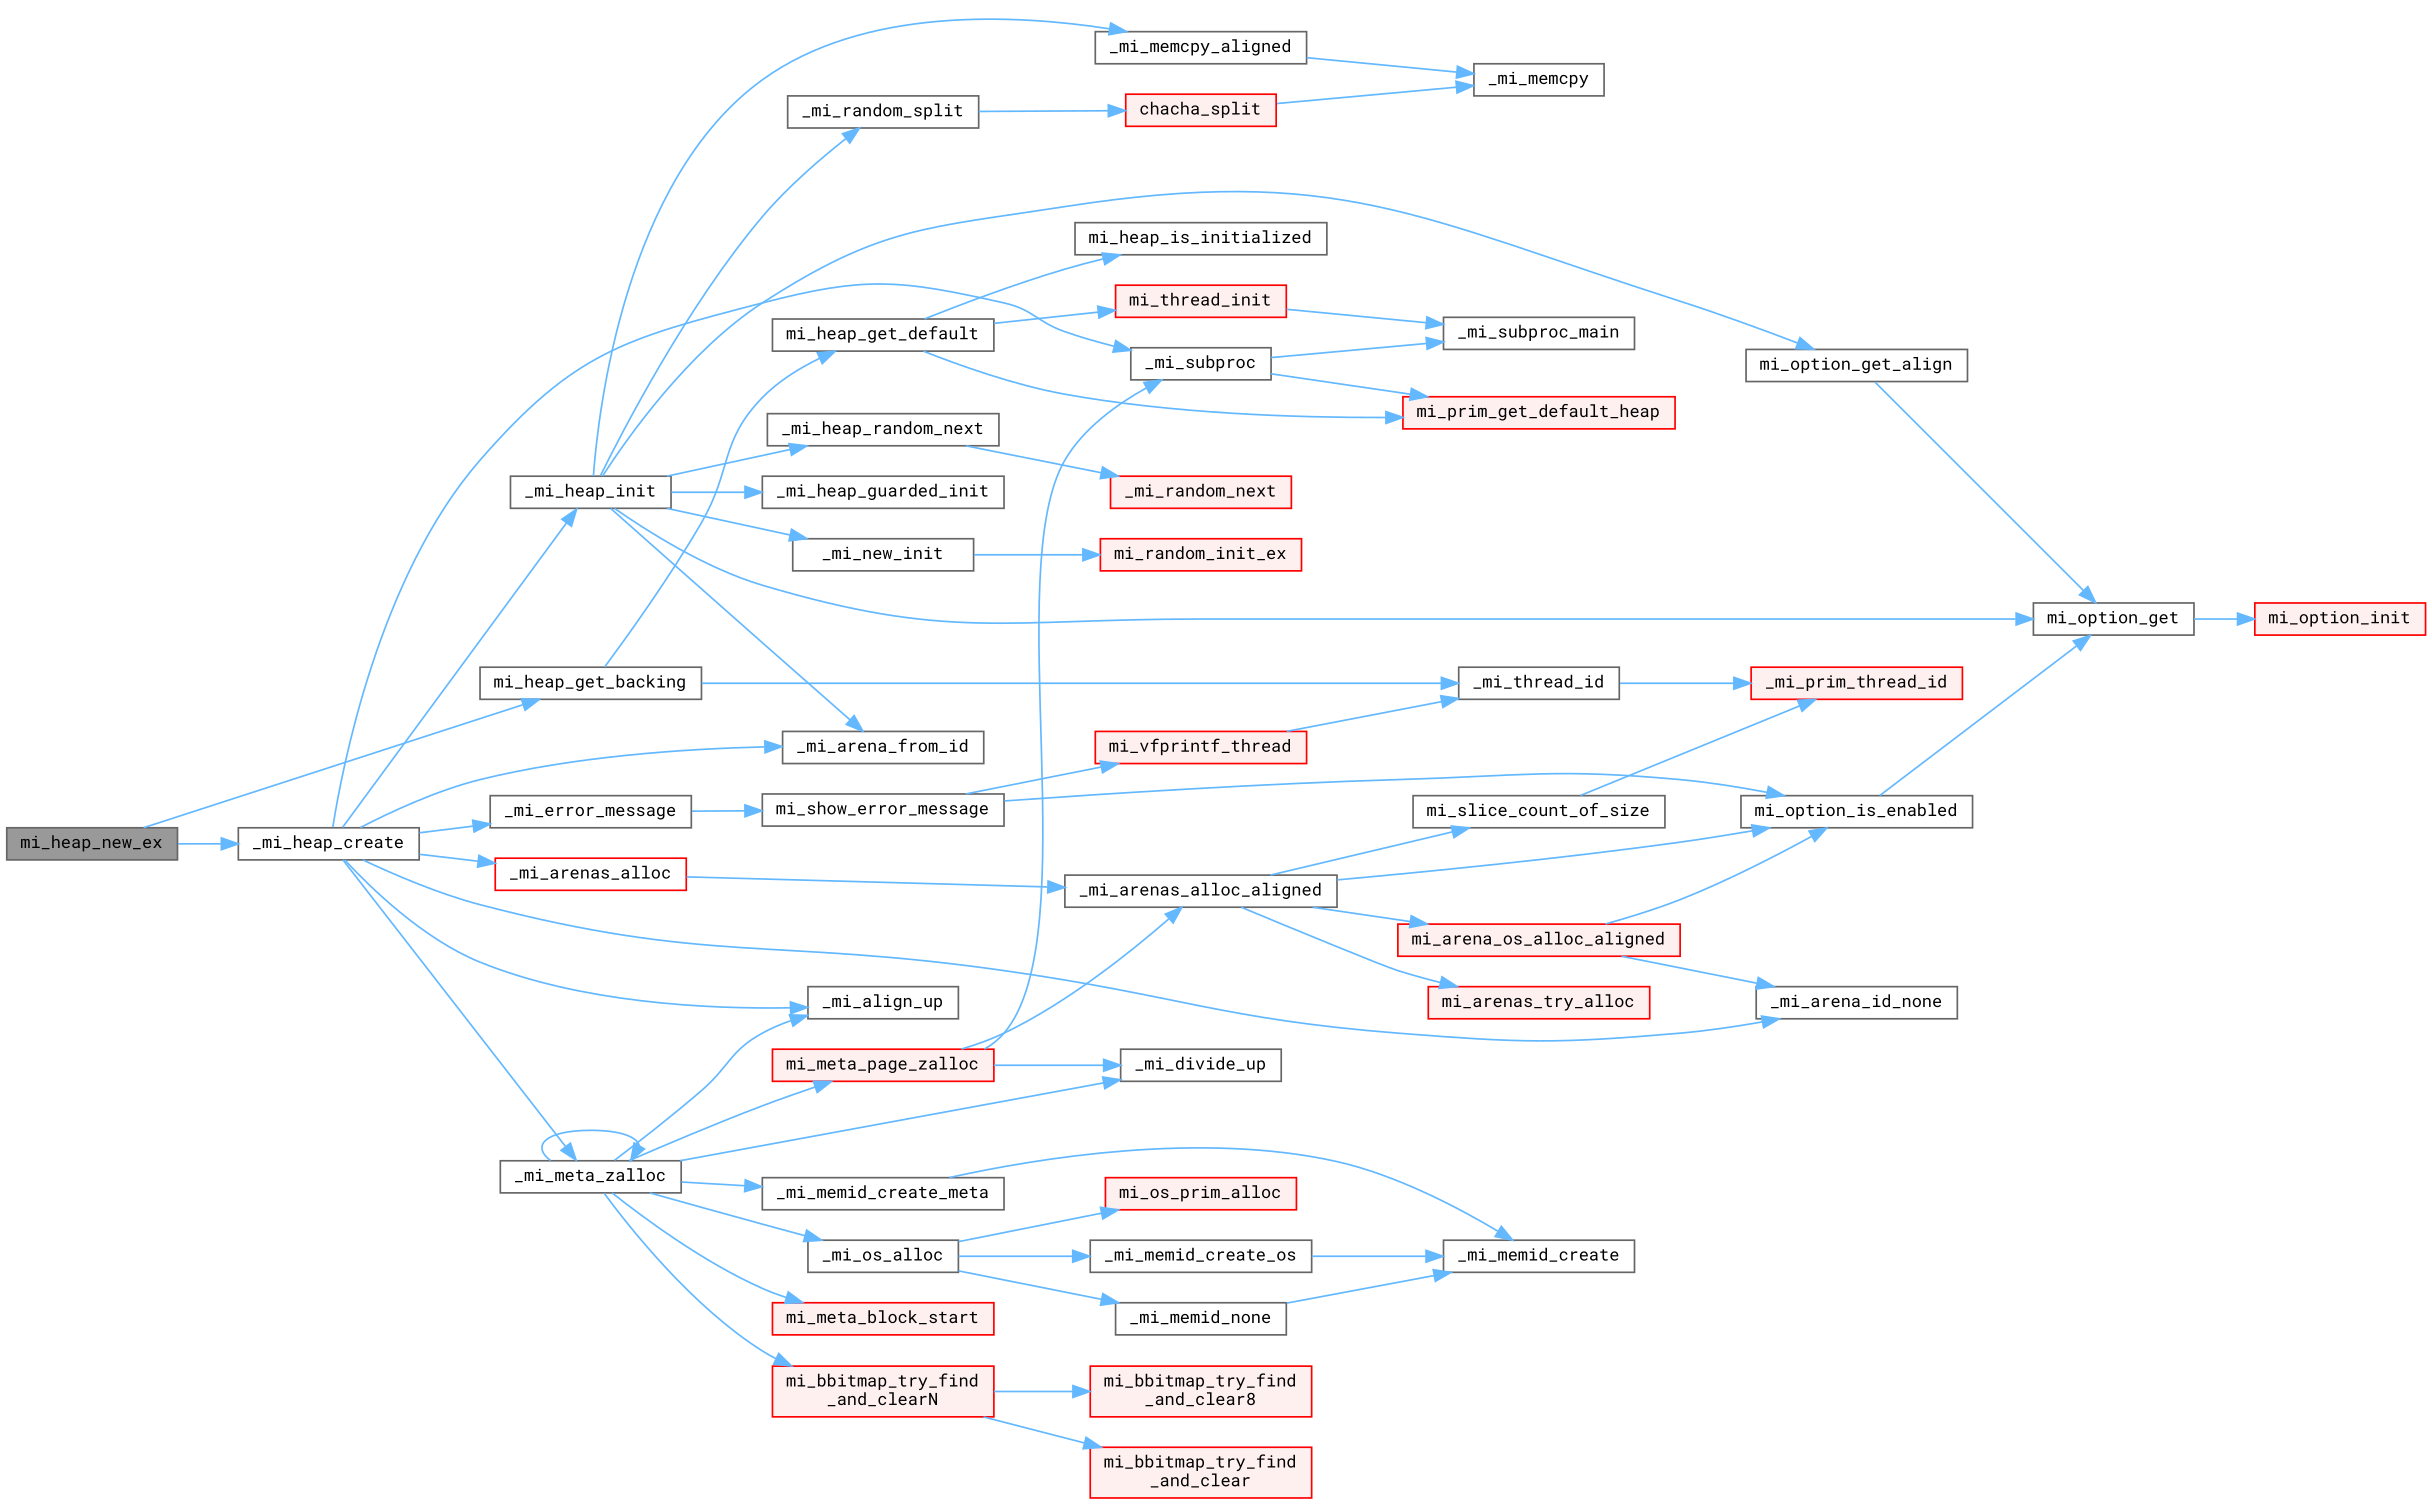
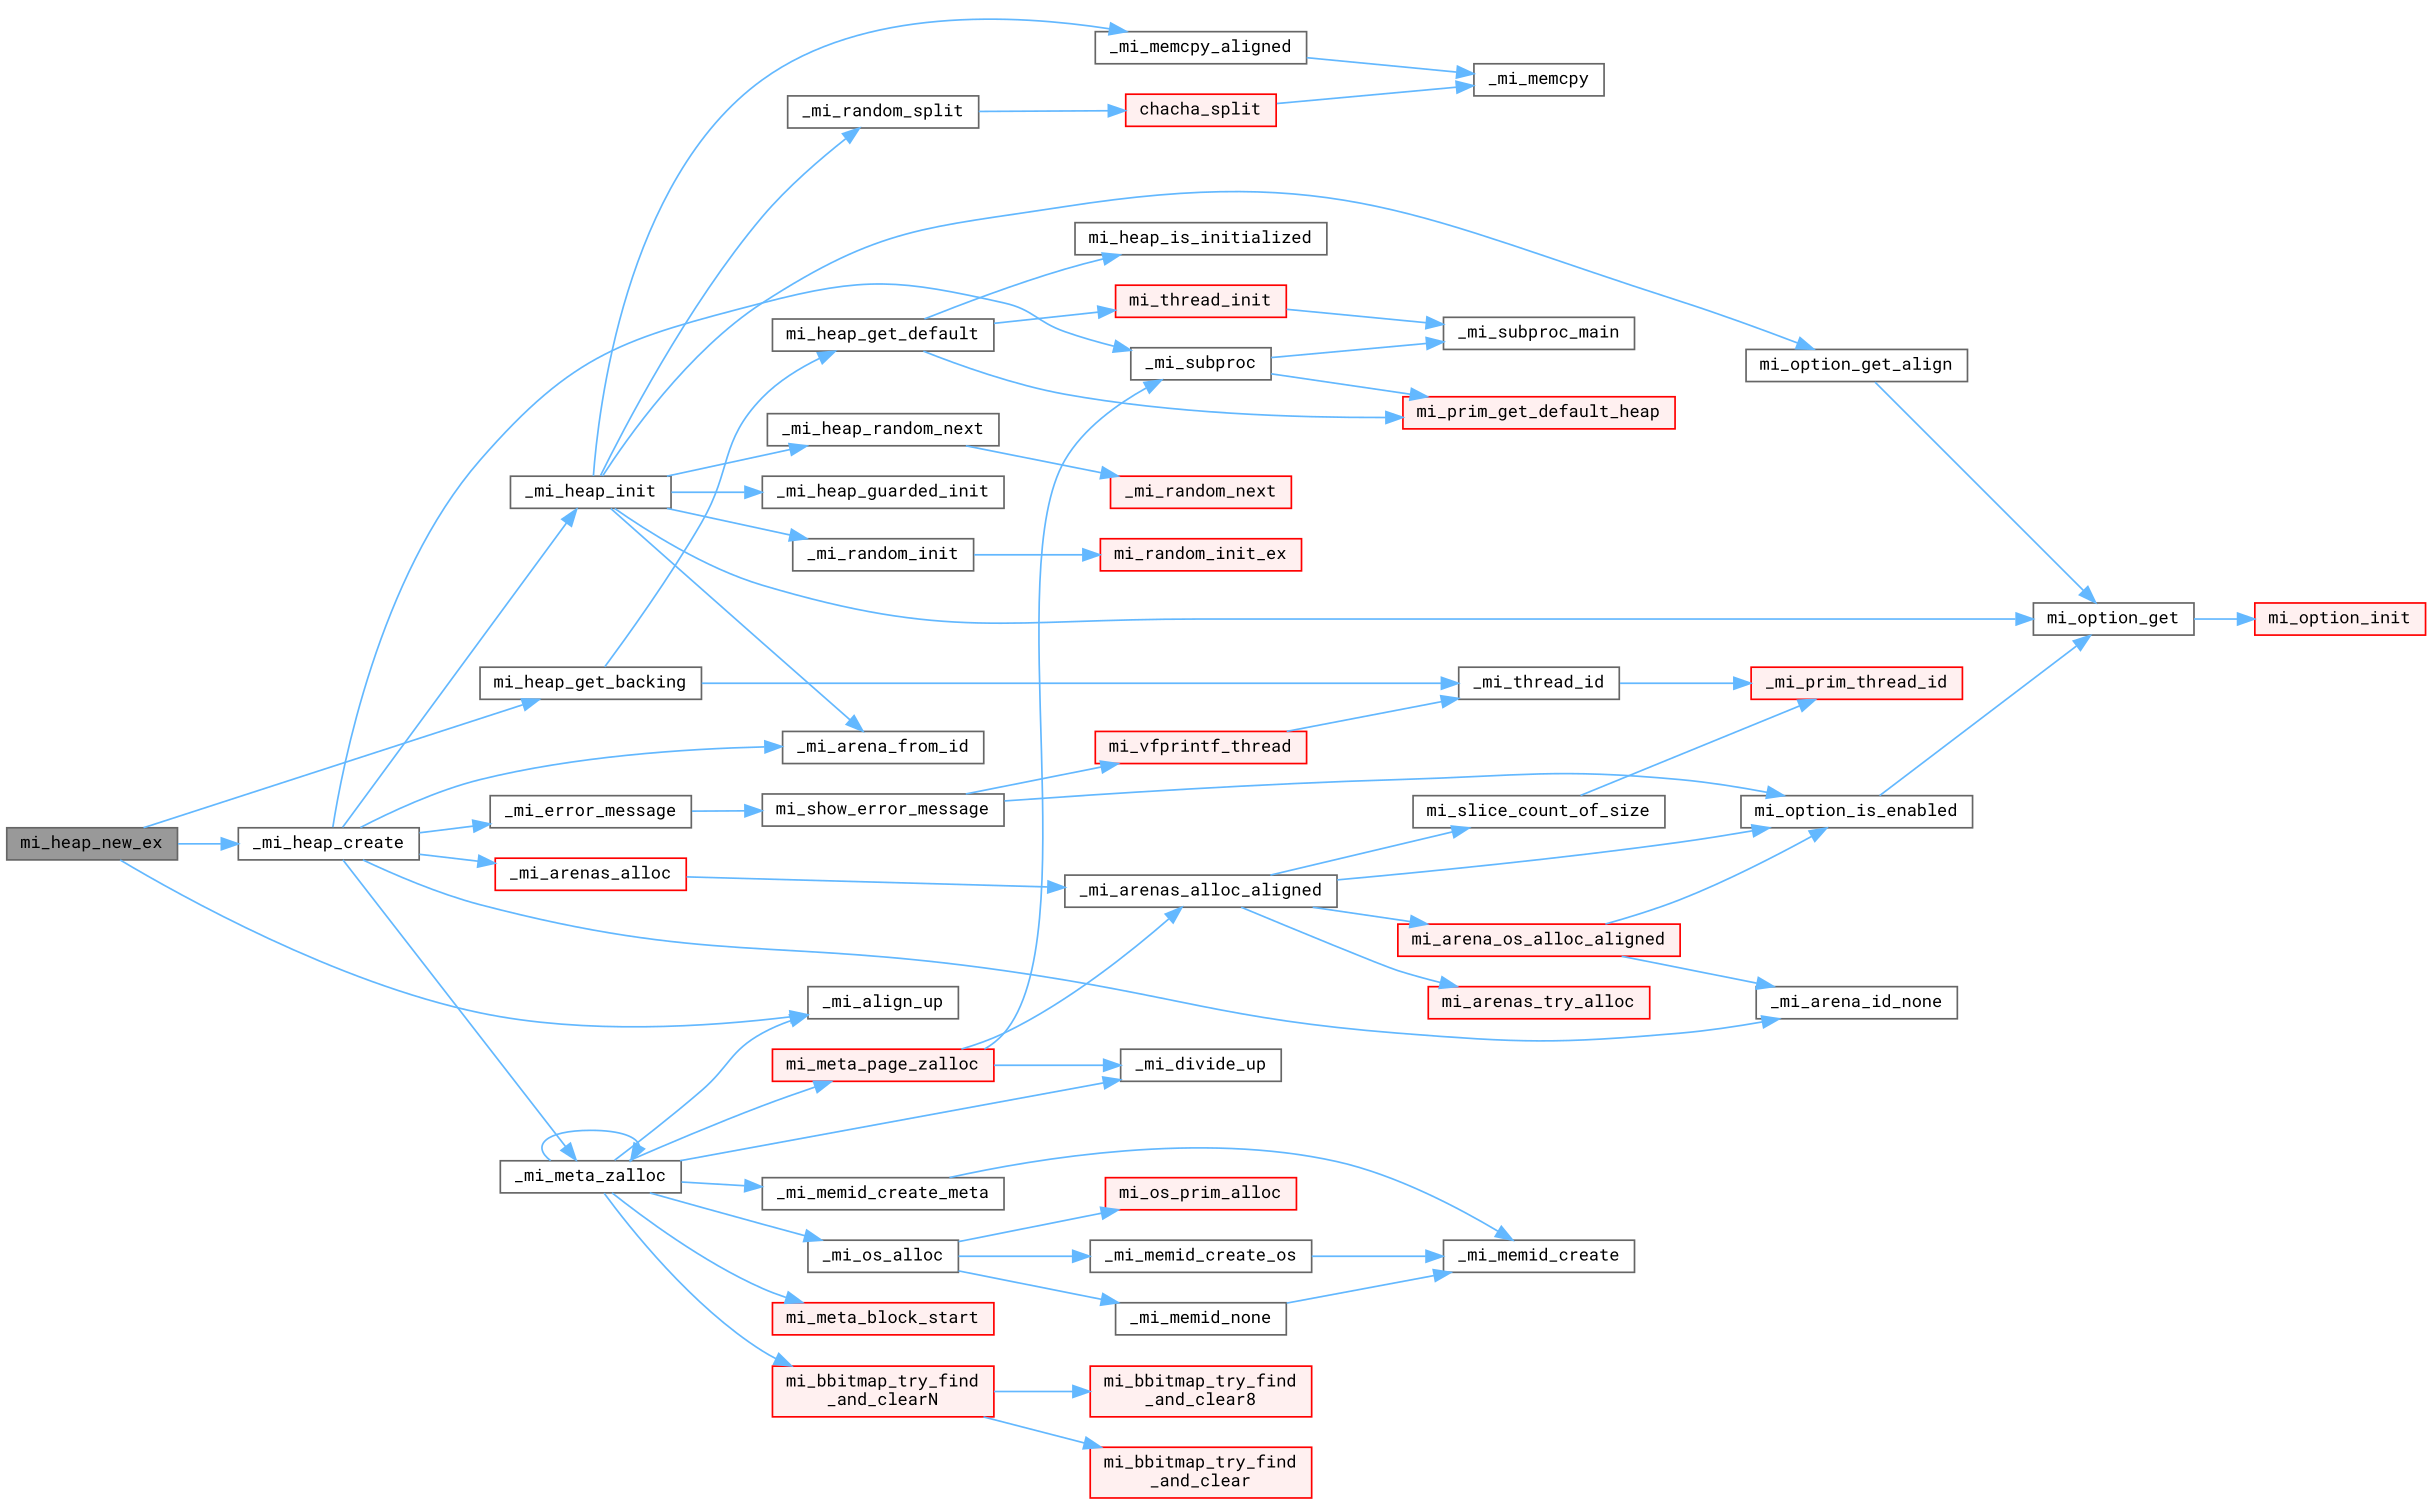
node "_mi_new_init": label "_mi_new_init" -> "_mi_random_init"
edge "_mi_heap_create" -> "_mi_align_up": now "mi_heap_new_ex" -> "_mi_align_up"
